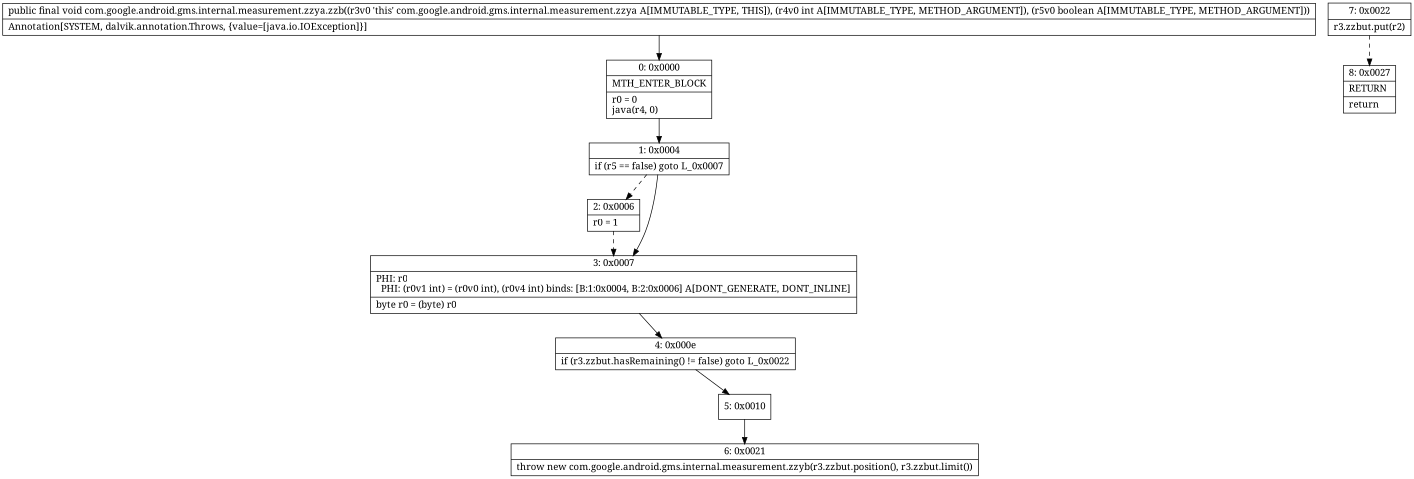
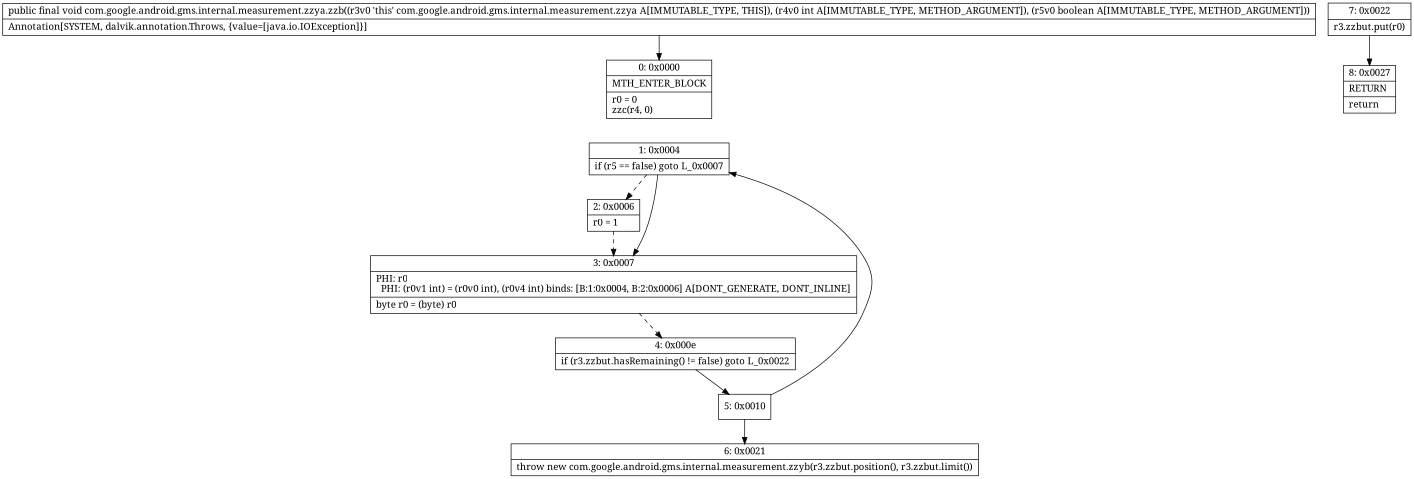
node "7: 0x0022": text "r3.zzbut.put(r2)" -> "r3.zzbut.put(r0)"
edge "7: 0x0022" -> "8: 0x0027": style dashed -> solid
node "0: 0x0000": text "java(r4, 0)" -> "zzc(r4, 0)"
edge "0: 0x0000" -> "1: 0x0004": now "5: 0x0010" -> "1: 0x0004"
edge "3: 0x0007" -> "4: 0x000e": style solid -> dashed
